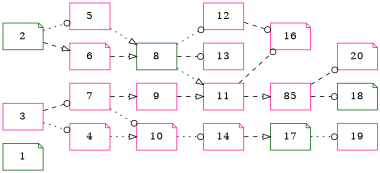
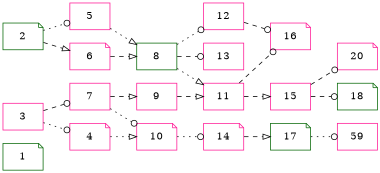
node "85": label "85" -> "15"
node "19": label "19" -> "59"
